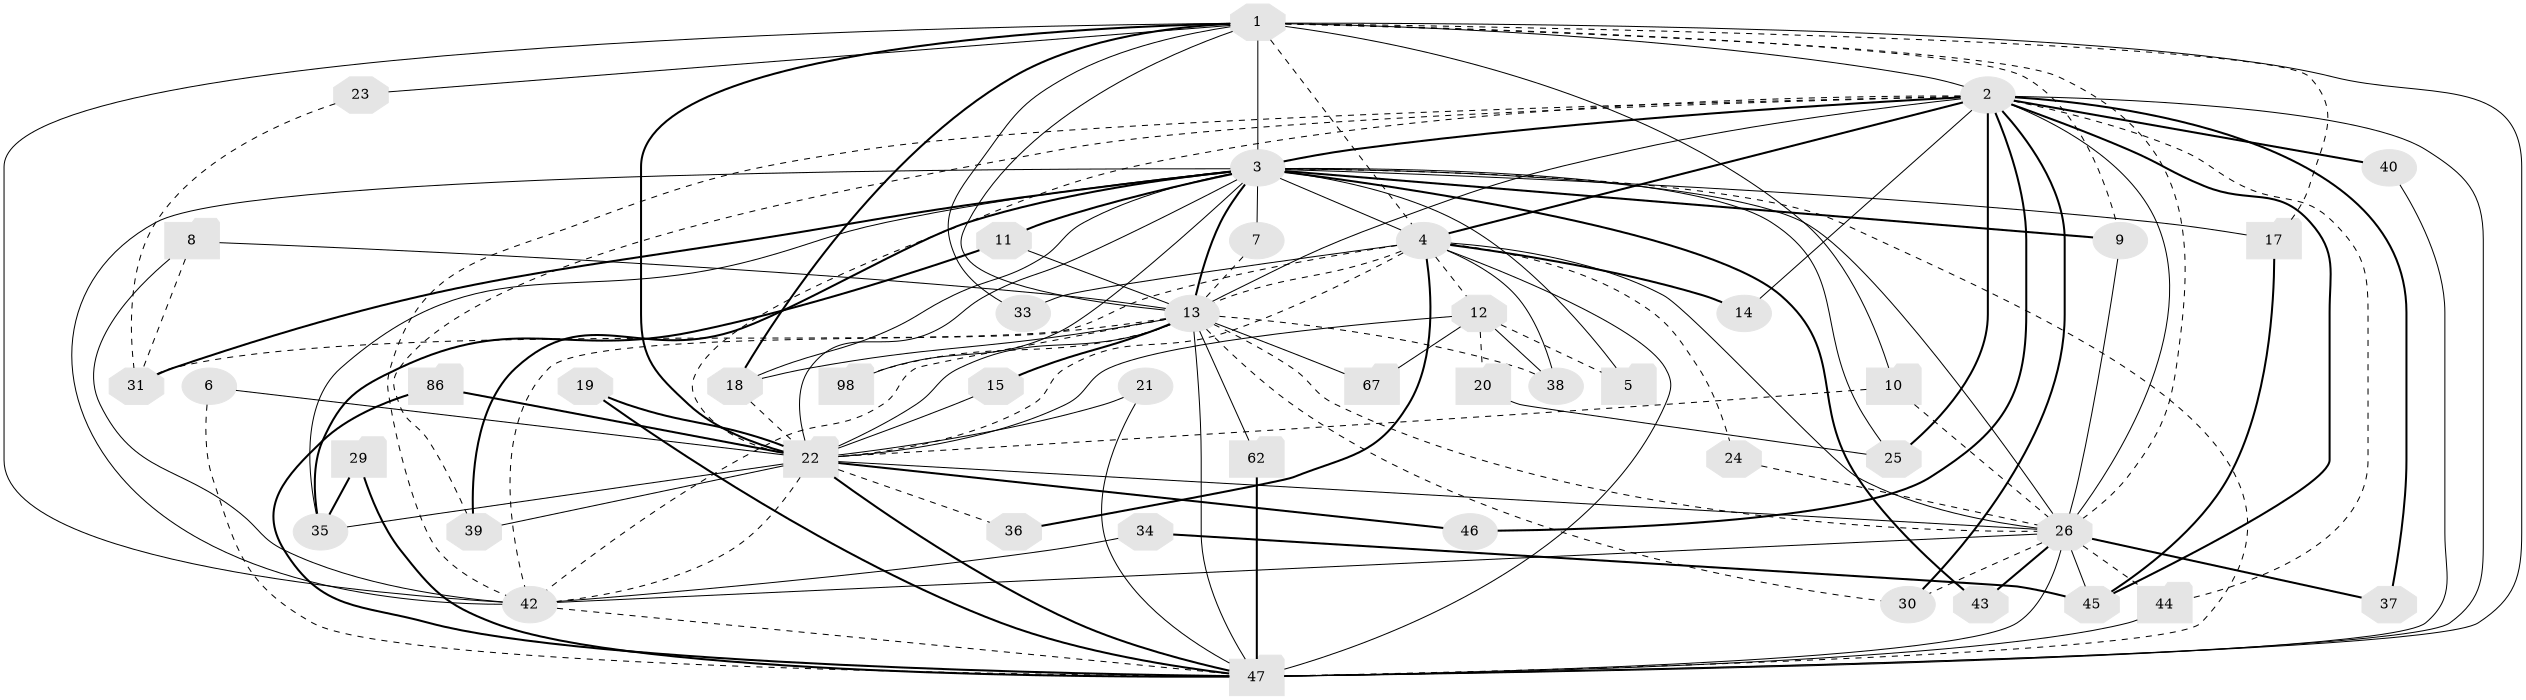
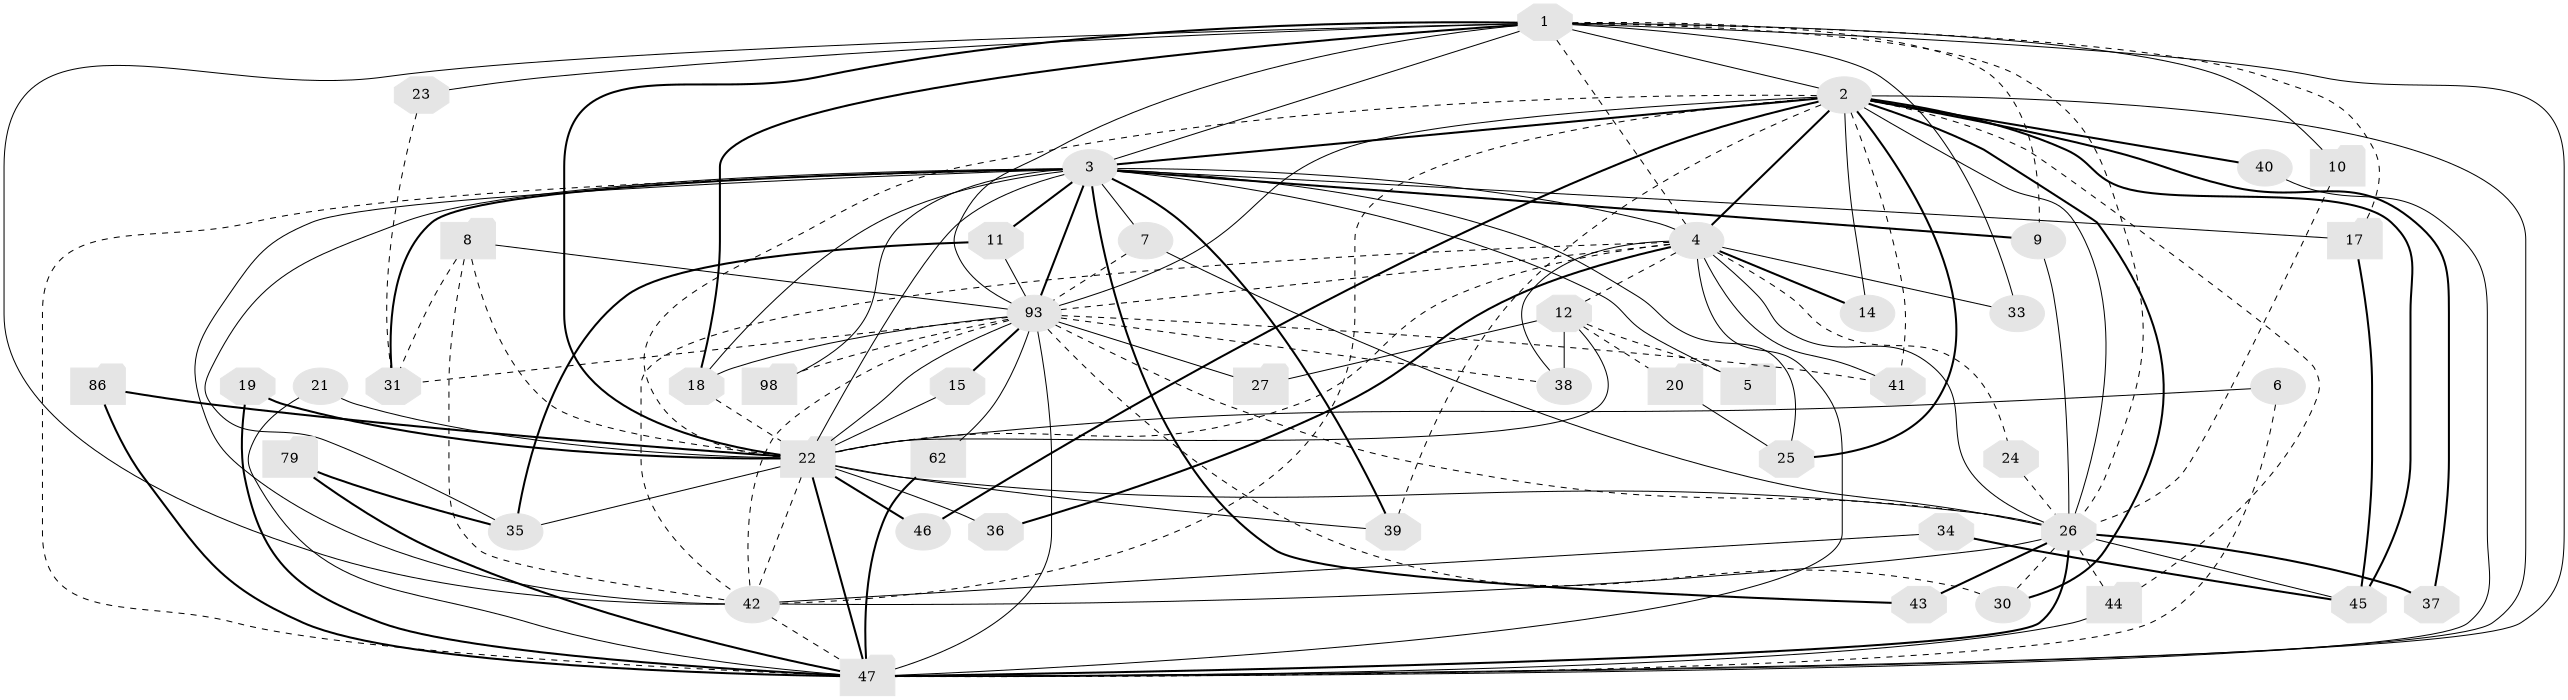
edge "3" -- "26": now "7" -- "26"
node "13": label "13" -> "93"
node "67": label "67" -> "27"
node "41": added
edge "10" -- "22": now "8" -- "22"
node "29": label "29" -> "79"
edge "8" -- "42": style solid -> dashed
edge "22" -- "36": style dashed -> solid
edge "26" -- "47": style solid -> bold
